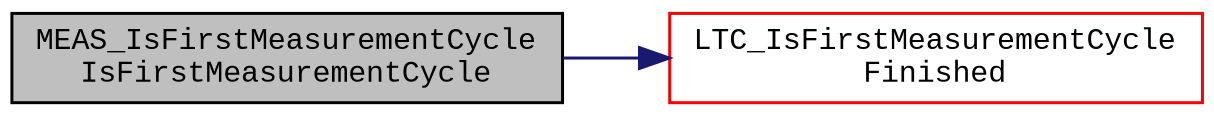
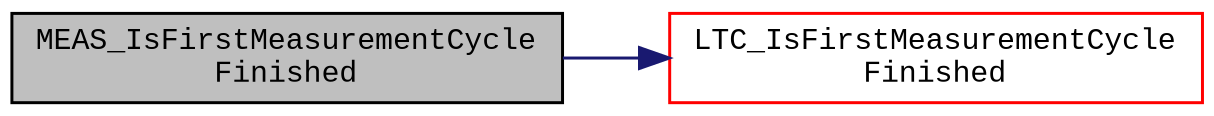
node "MEAS_IsFirstMeasurementCycle IsFirstMeasurementCycle": label "MEAS_IsFirstMeasurementCycle IsFirstMeasurementCycle" -> "MEAS_IsFirstMeasurementCycle Finished"
